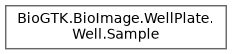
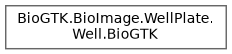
node "BioGTK.BioImage.WellPlate. Well.Sample": label "BioGTK.BioImage.WellPlate. Well.Sample" -> "BioGTK.BioImage.WellPlate. Well.BioGTK"
